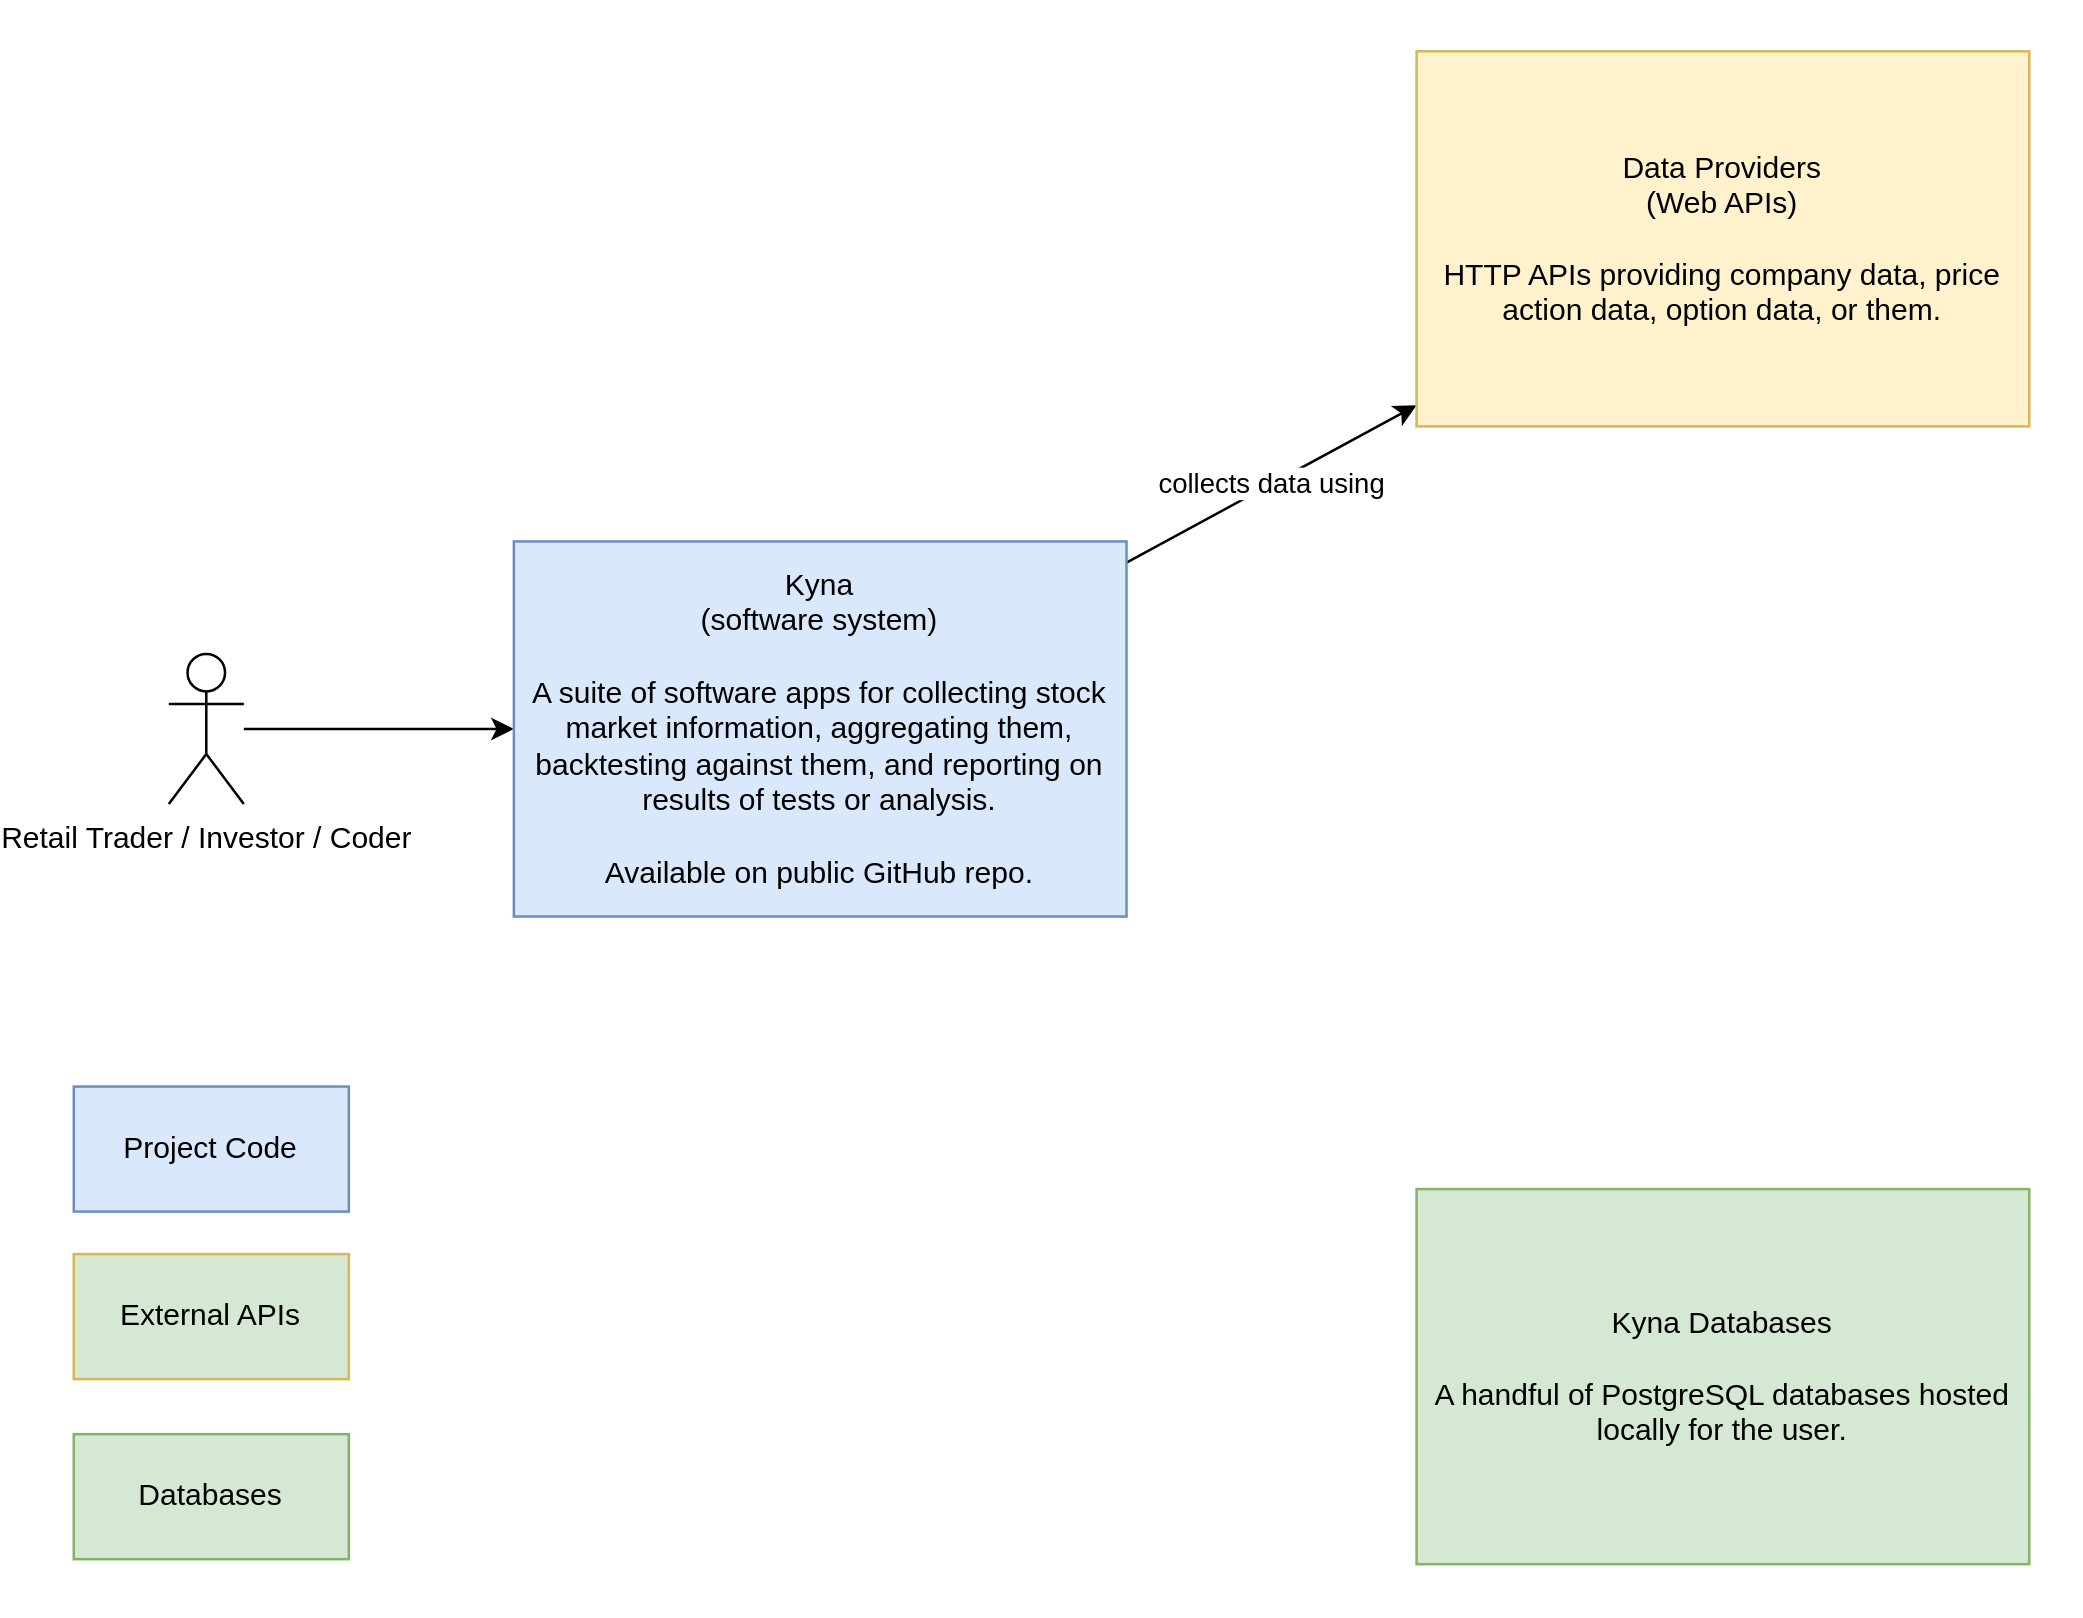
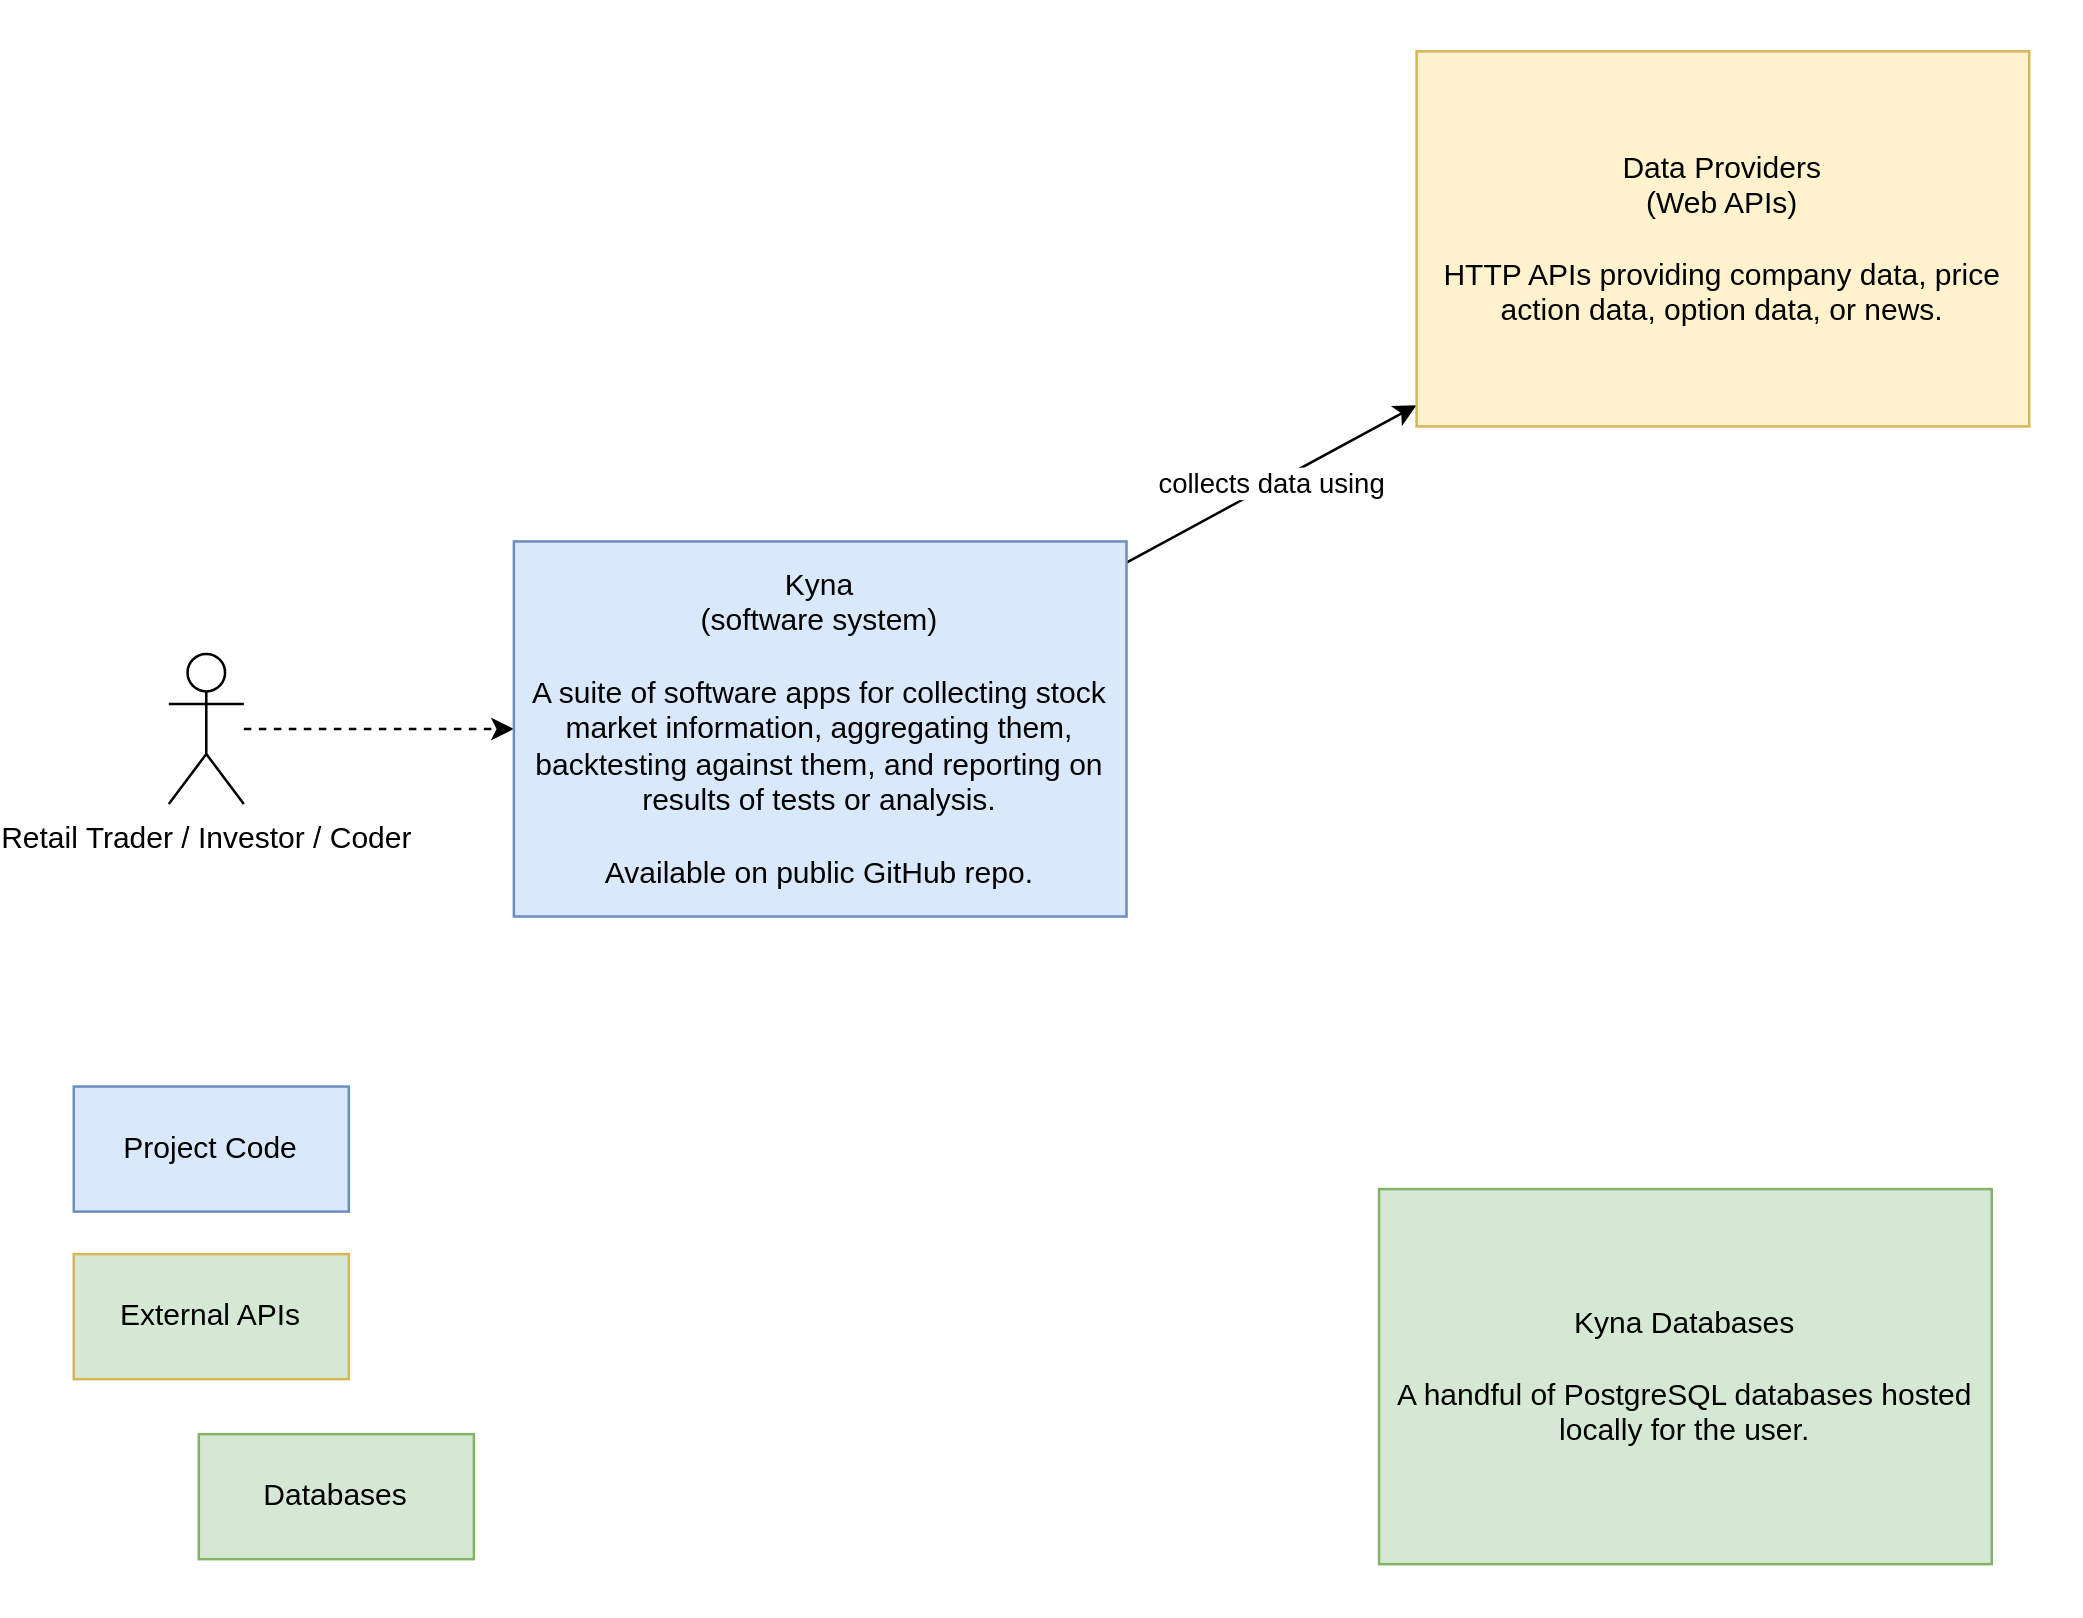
node "Data Providers (Web APIs) HTTP APIs providing company data, price action data, option data, or them.": label "Data Providers (Web APIs) HTTP APIs providing company data, price action data, option data, or them." -> "Data Providers (Web APIs) HTTP APIs providing company data, price action data, option data, or news."
edge "Retail Trader / Investor / Coder" -> "Kyna (software system) A suite of software apps for collecting stock market information, aggregating them, backtesting against them, and reporting on results of tests or analysis. Available on public GitHub repo.": style solid -> dashed
node "Kyna Databases A handful of PostgreSQL databases hosted locally for the user.": moved (1723, 1376) -> (1685, 1376)
node "Databases": moved (211, 1496) -> (336, 1496)
